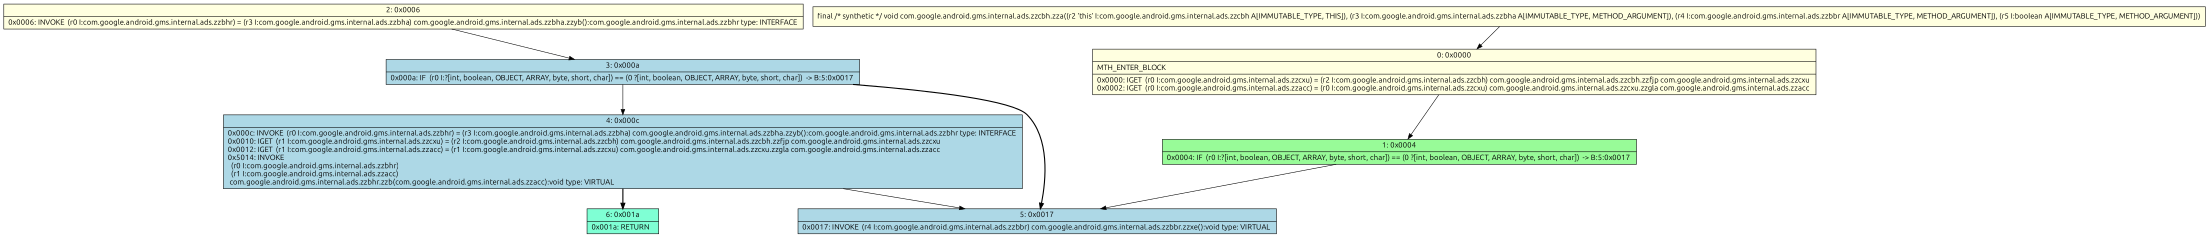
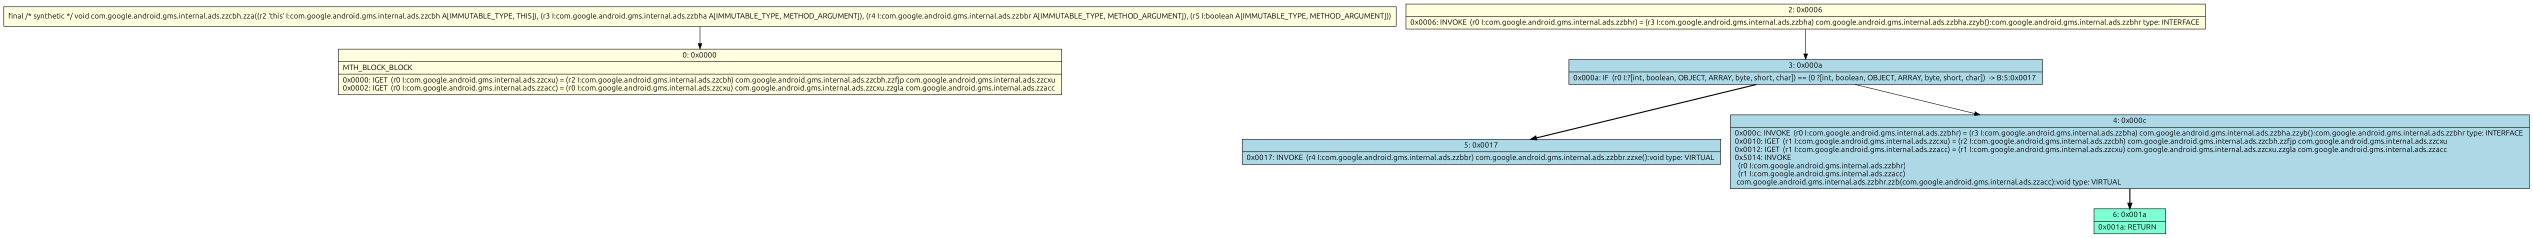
node "0: 0x0000": text "MTH_ENTER_BLOCK" -> "MTH_BLOCK_BLOCK"
node "1: 0x0004": removed
edge "4: 0x000c" -> "5: 0x0017": removed
